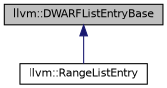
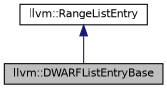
edge "llvm::RangeListEntry" -> "llvm::DWARFListEntryBase": reversed
